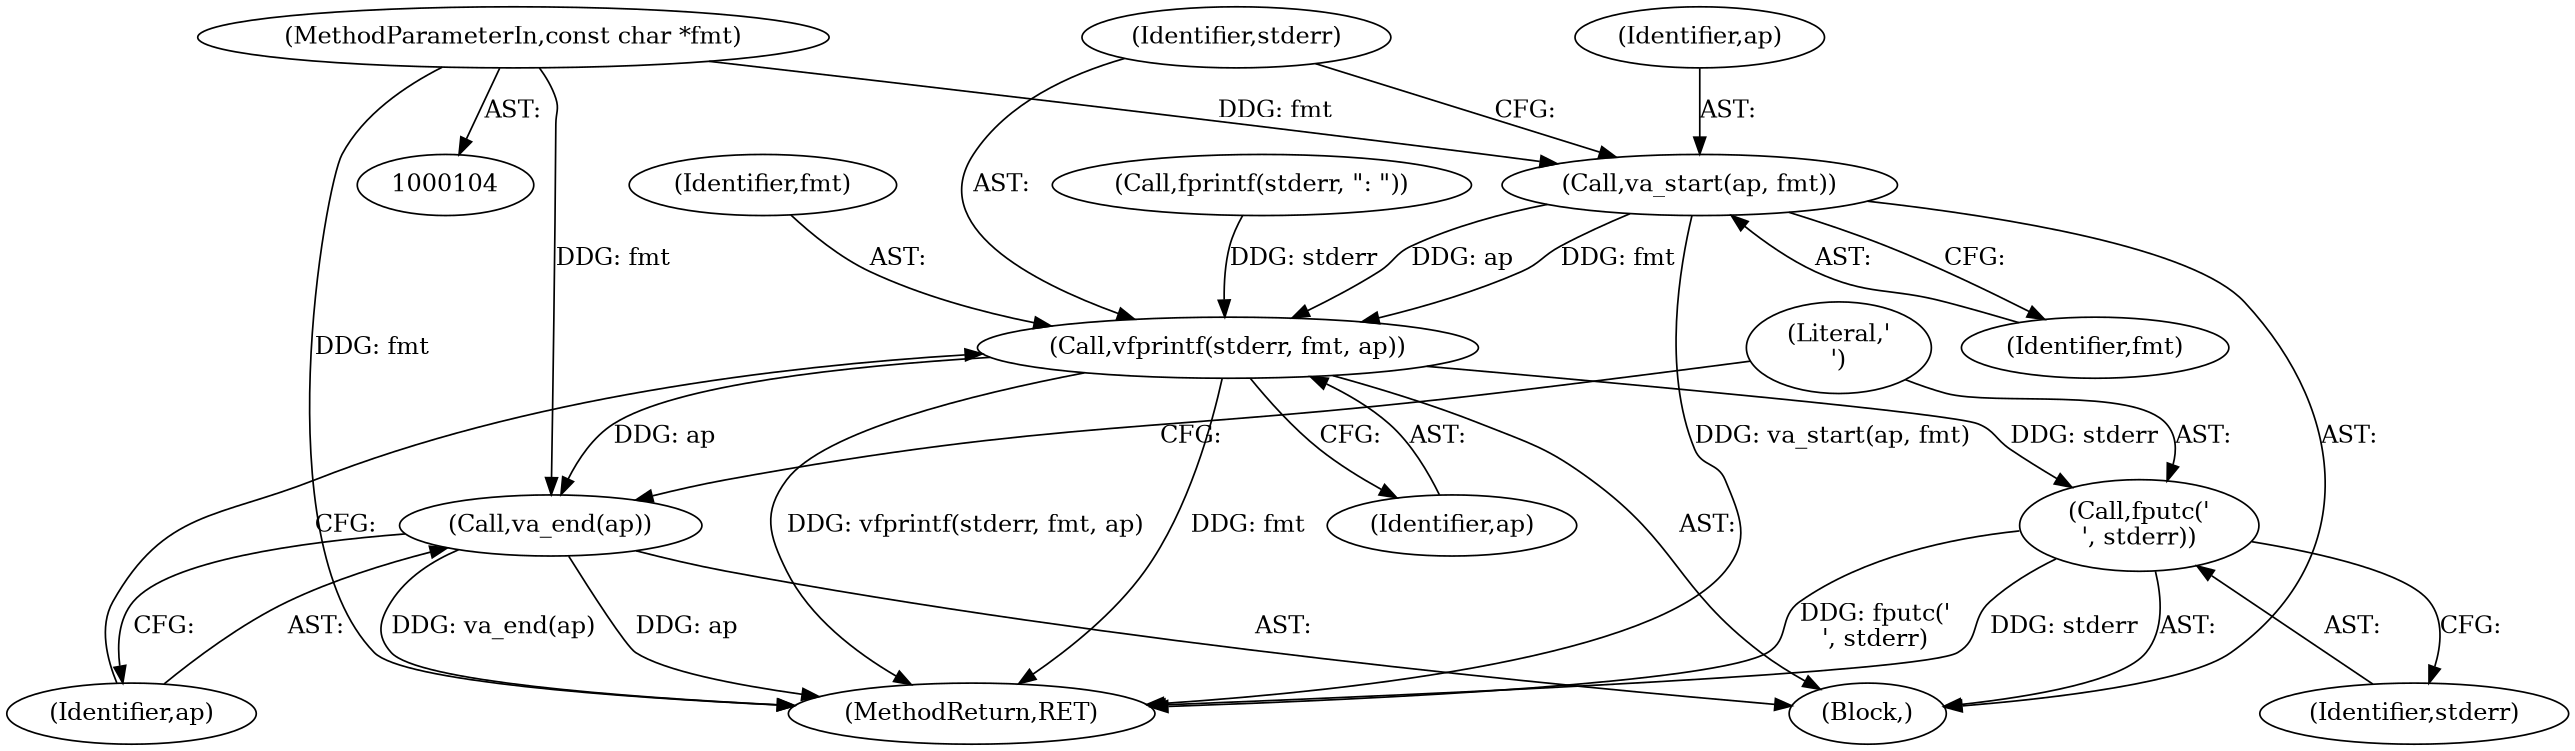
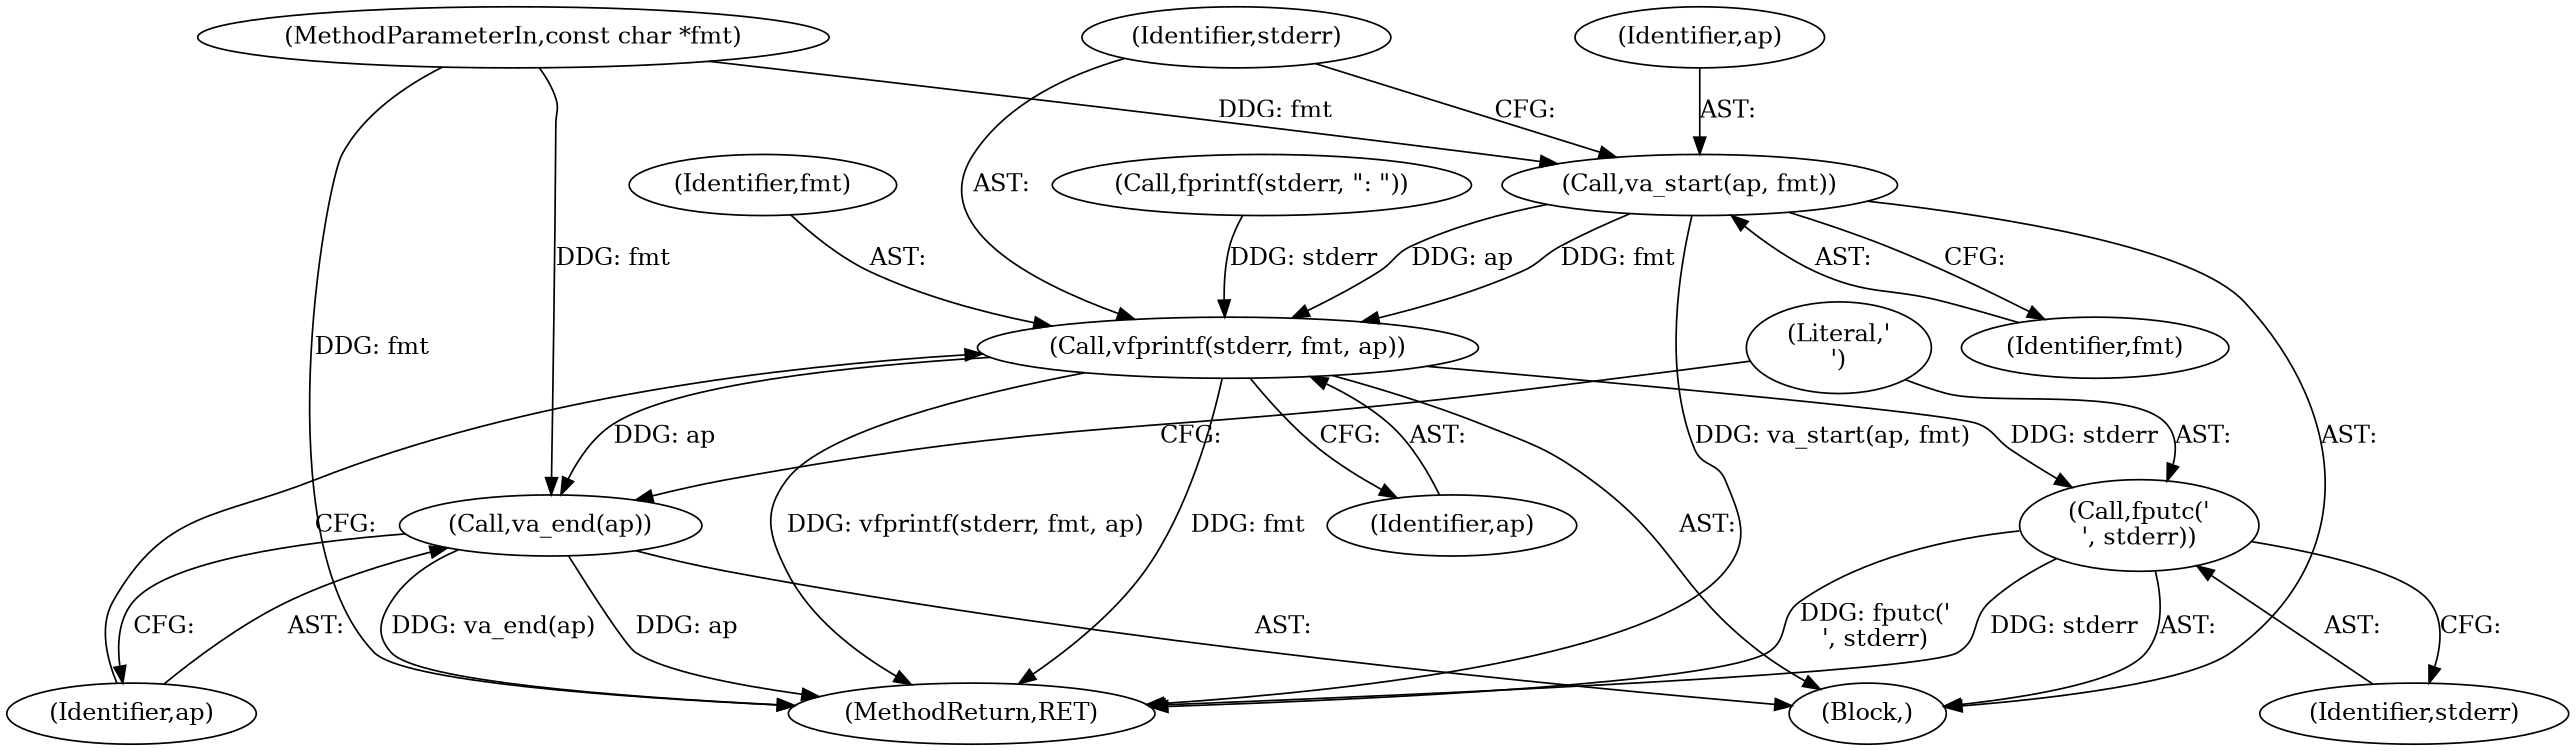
node "1000104": removed
